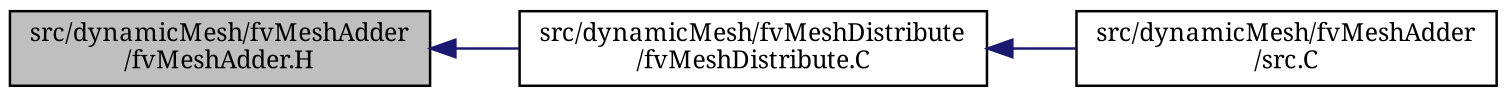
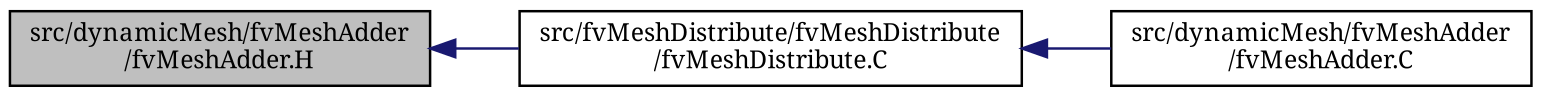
node "src/dynamicMesh/fvMeshDistribute /fvMeshDistribute.C": label "src/dynamicMesh/fvMeshDistribute /fvMeshDistribute.C" -> "src/fvMeshDistribute/fvMeshDistribute /fvMeshDistribute.C"
node "src/dynamicMesh/fvMeshAdder /src.C": label "src/dynamicMesh/fvMeshAdder /src.C" -> "src/dynamicMesh/fvMeshAdder /fvMeshAdder.C"
